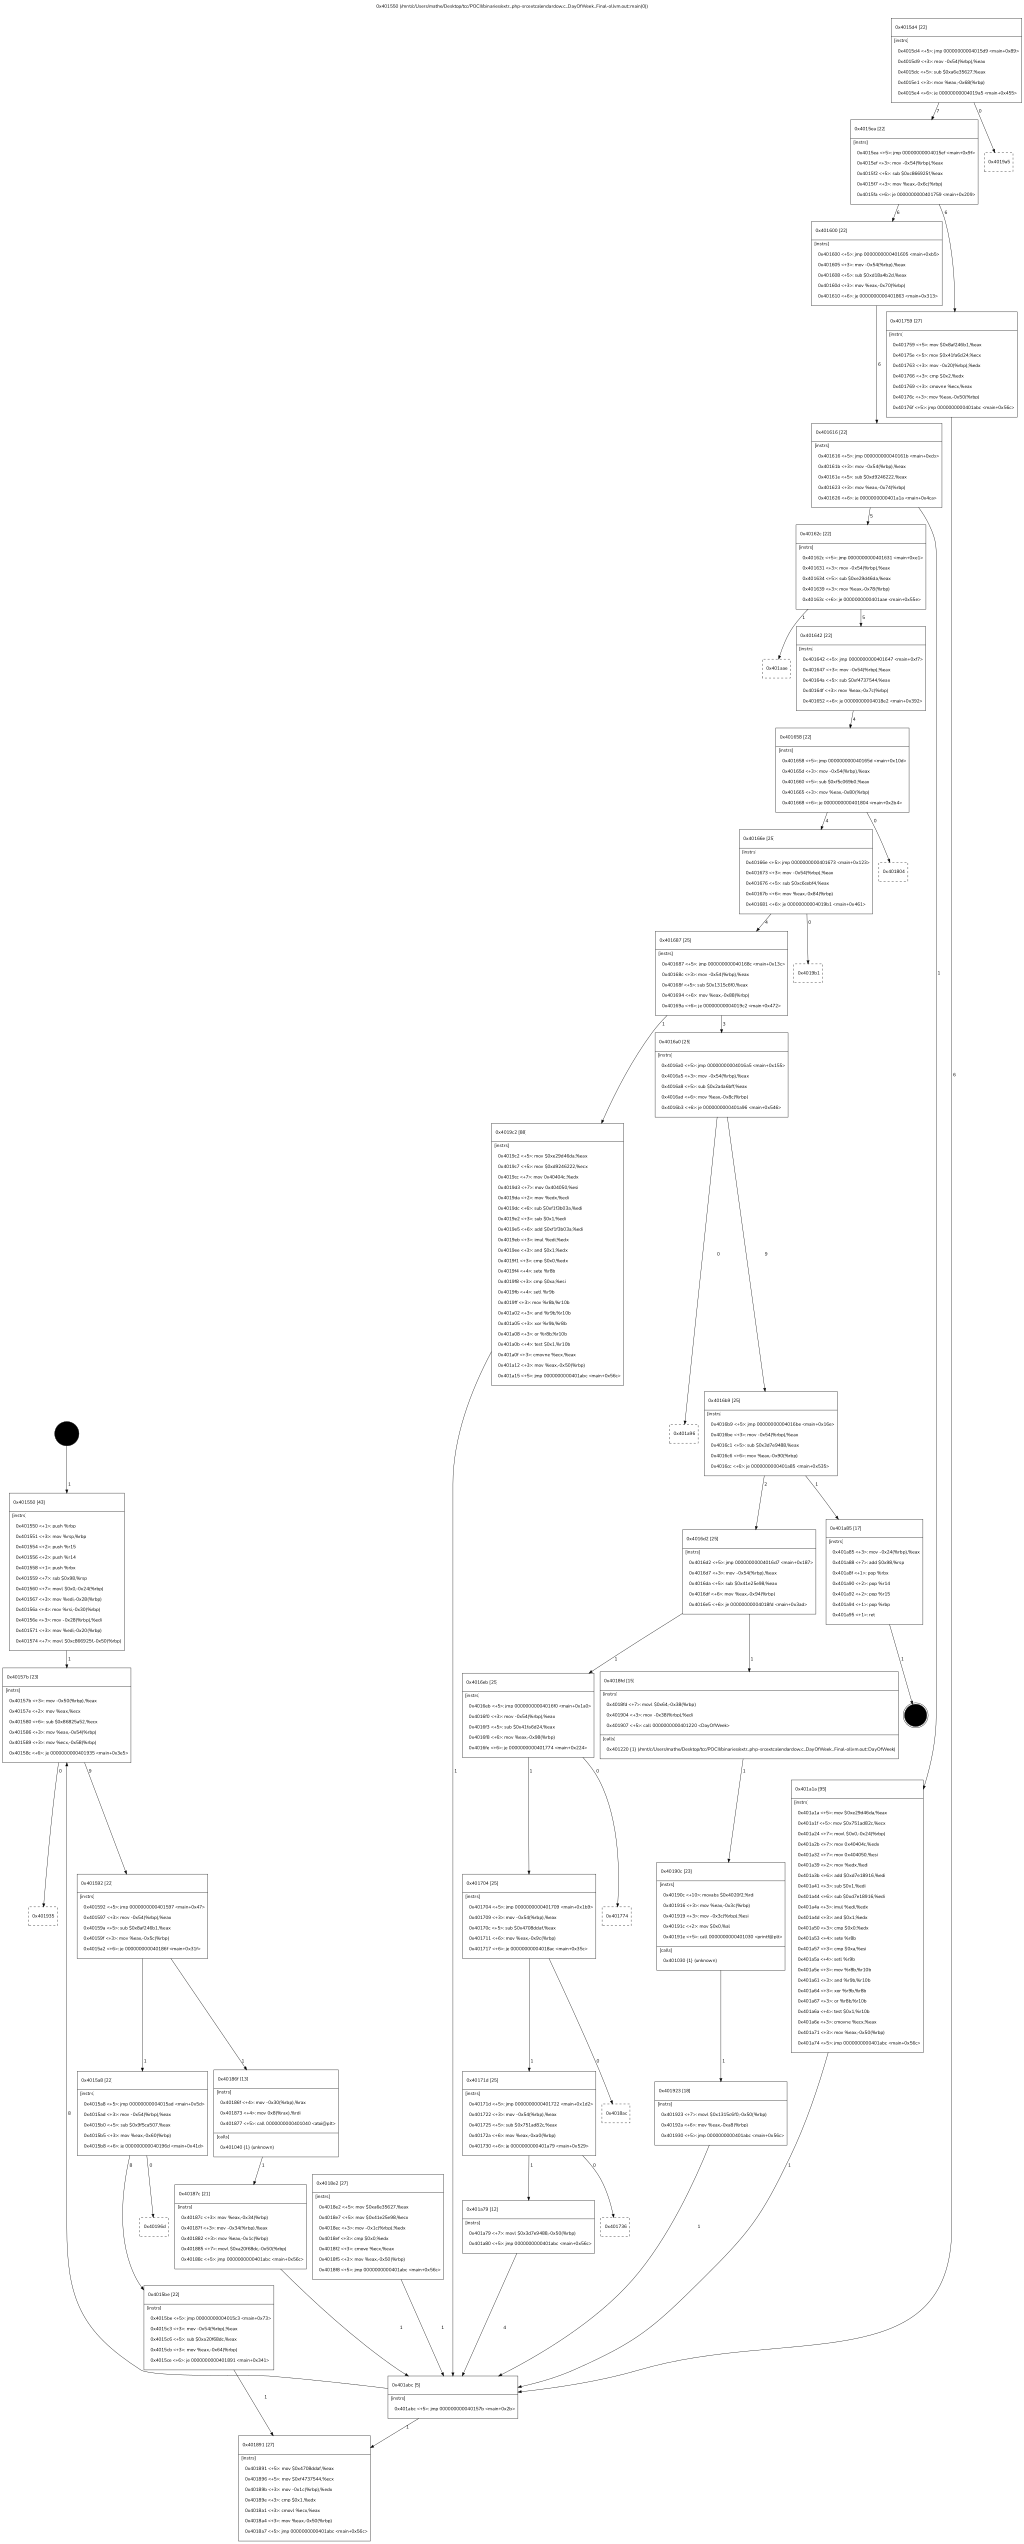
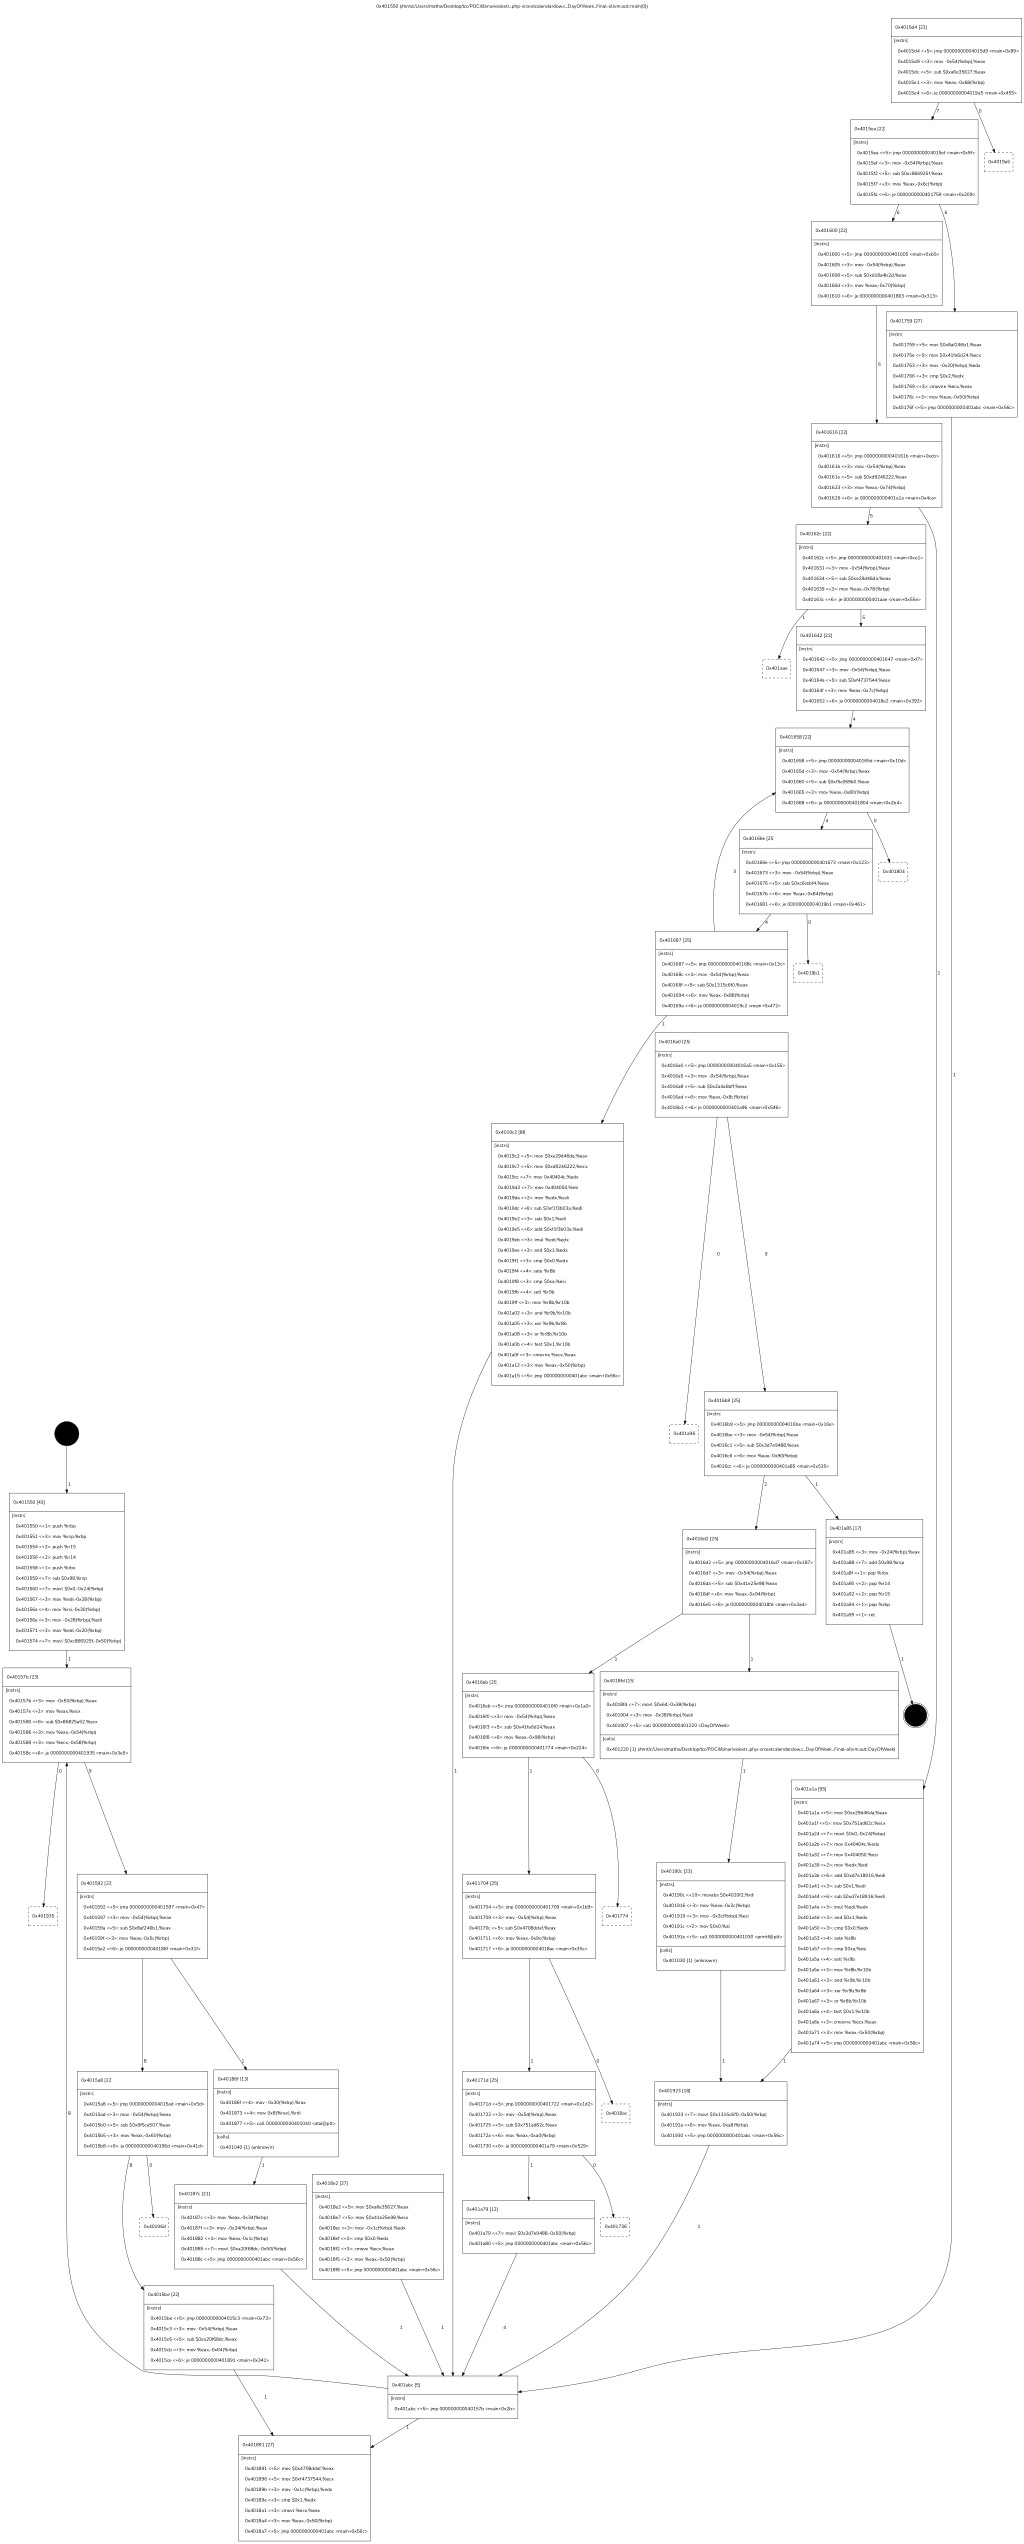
edge "0x401687 [25]" -> "0x4016a0 [25]": now "0x401687 [25]" -> "0x401658 [22]"
edge "0x401759 [27]" -> "0x401abc [5]": label " 6" -> " 1"
edge "0x401592 [22]" -> "0x4015a8 [22]": label " 1" -> " 8"
edge "0x401a1a [95]" -> "0x401abc [5]": now "0x401a1a [95]" -> "0x401923 [18]"
